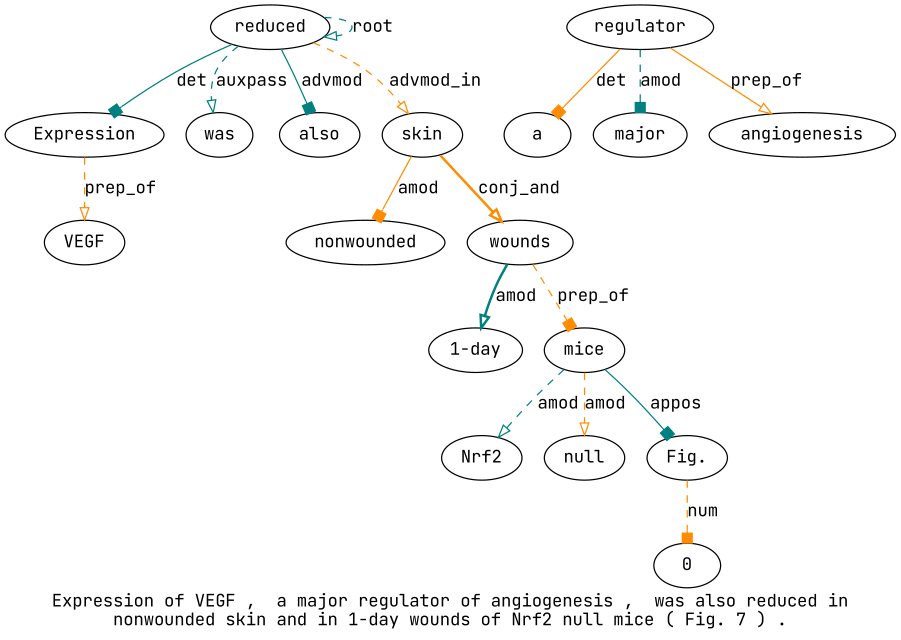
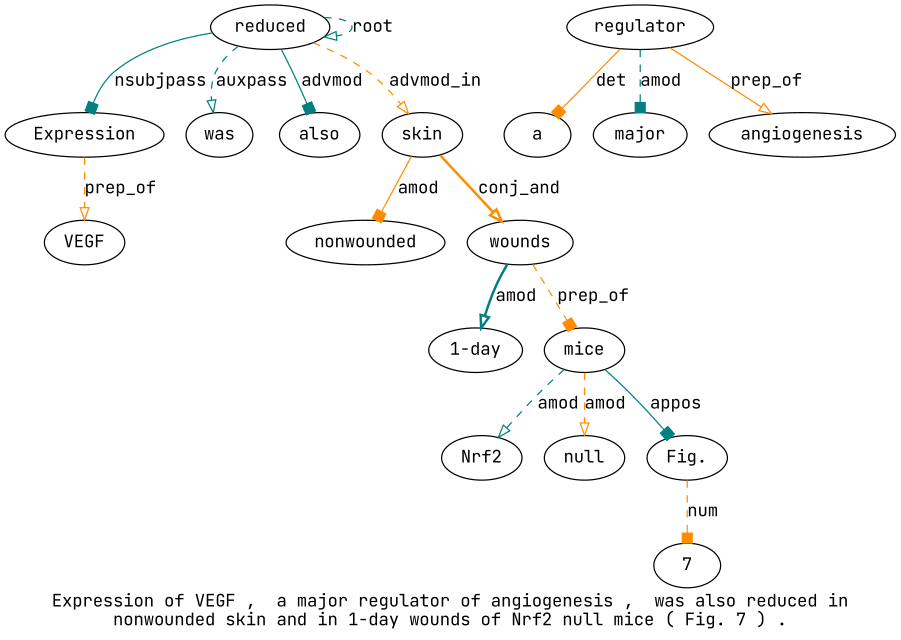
edge "reduced" -> "Expression": label "det" -> "nsubjpass"
node "0": label "0" -> "7"
